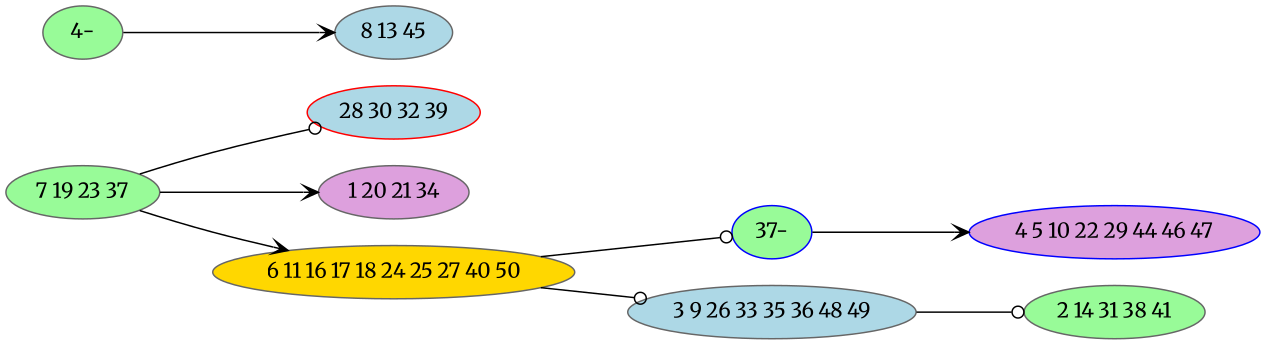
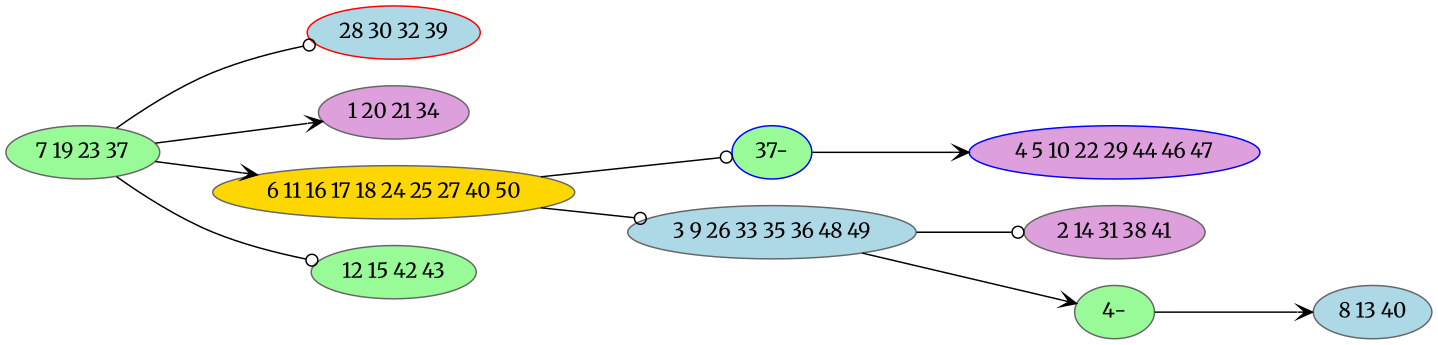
node "8 13 45": label "8 13 45" -> "8 13 40"
node "12 15 42 43": added
edge "3 9 26 33 35 36 48 49" -> "4-": added
node "2 14 31 38 41": fillcolor palegreen -> plum
